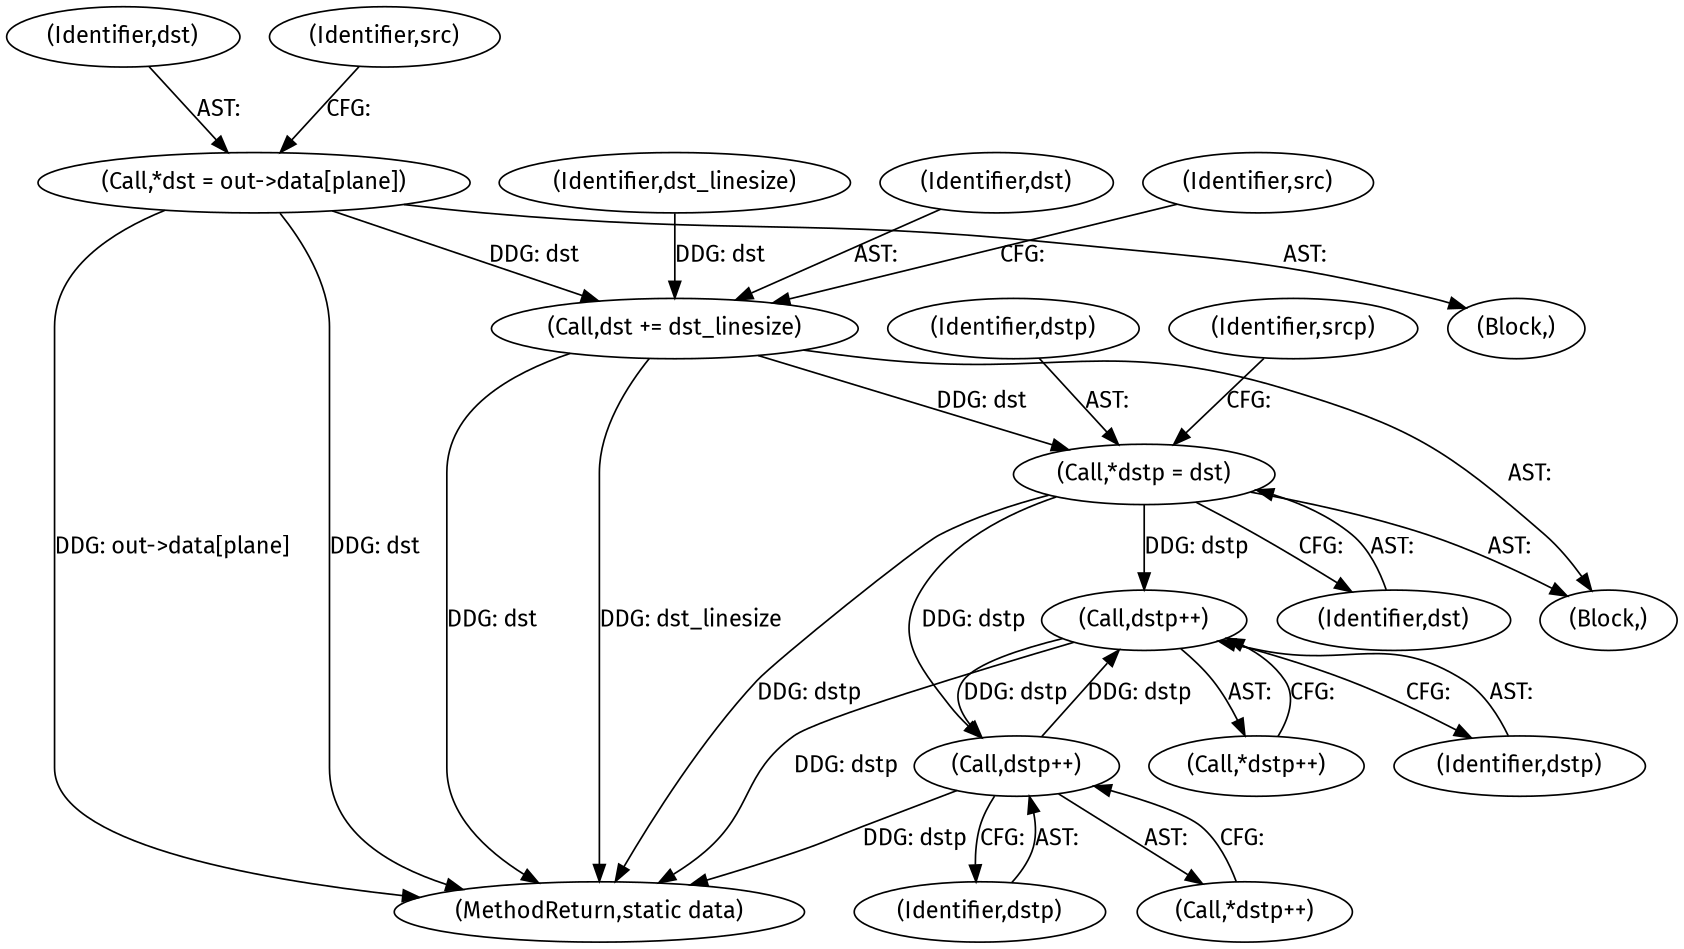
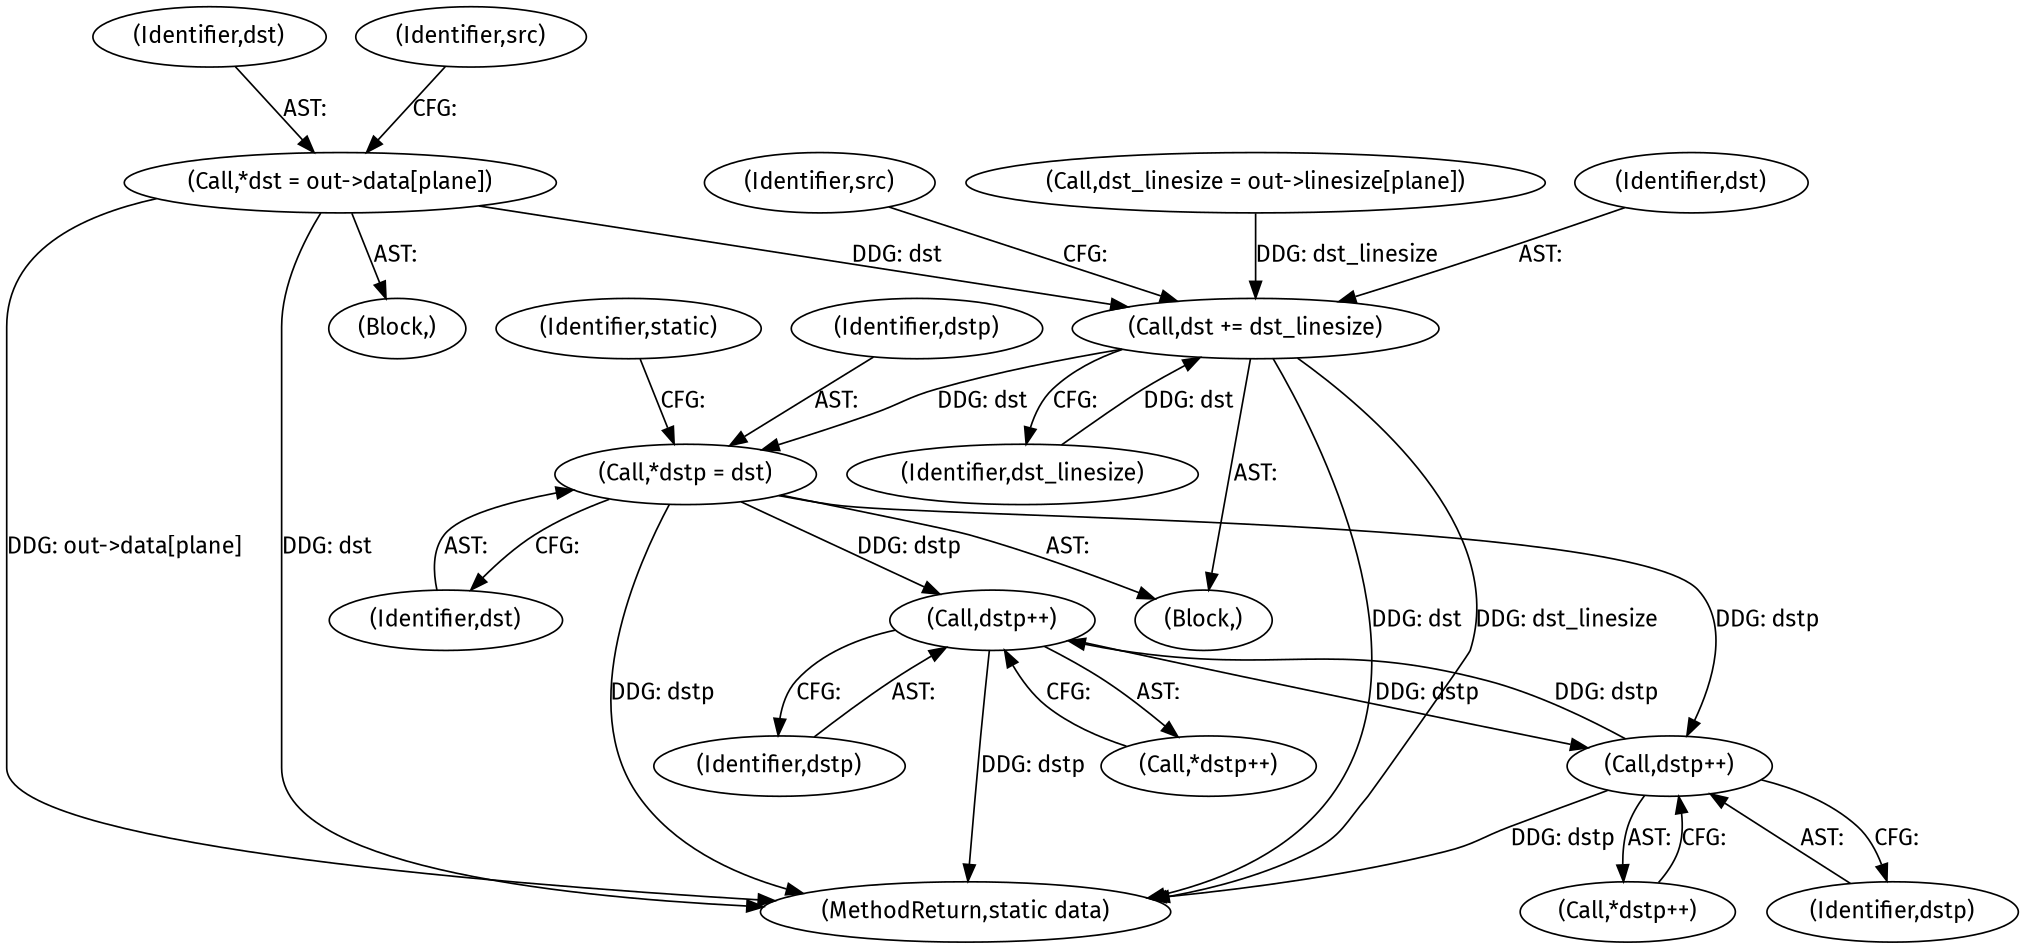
node "(Call,dst_linesize = out->linesize[plane])": added
node "(Identifier,srcp)": label "(Identifier,srcp)" -> "(Identifier,static)"
edge "(Call,dst += dst_linesize)" -> "(Identifier,dst_linesize)": added, label "CFG:"
